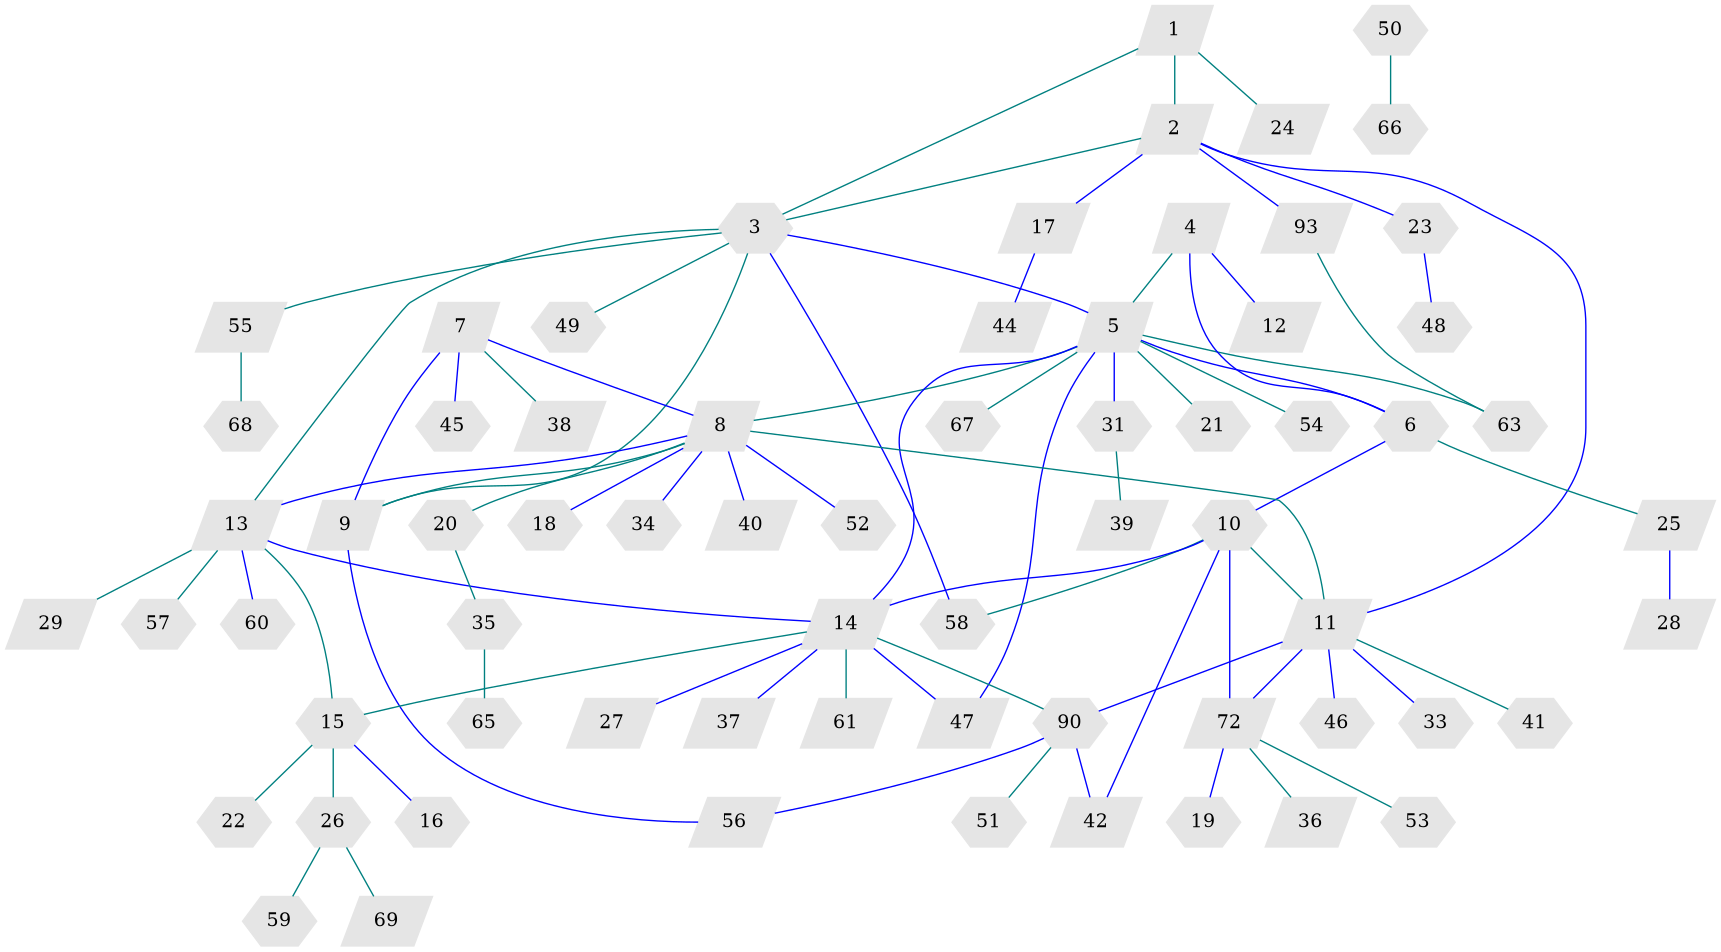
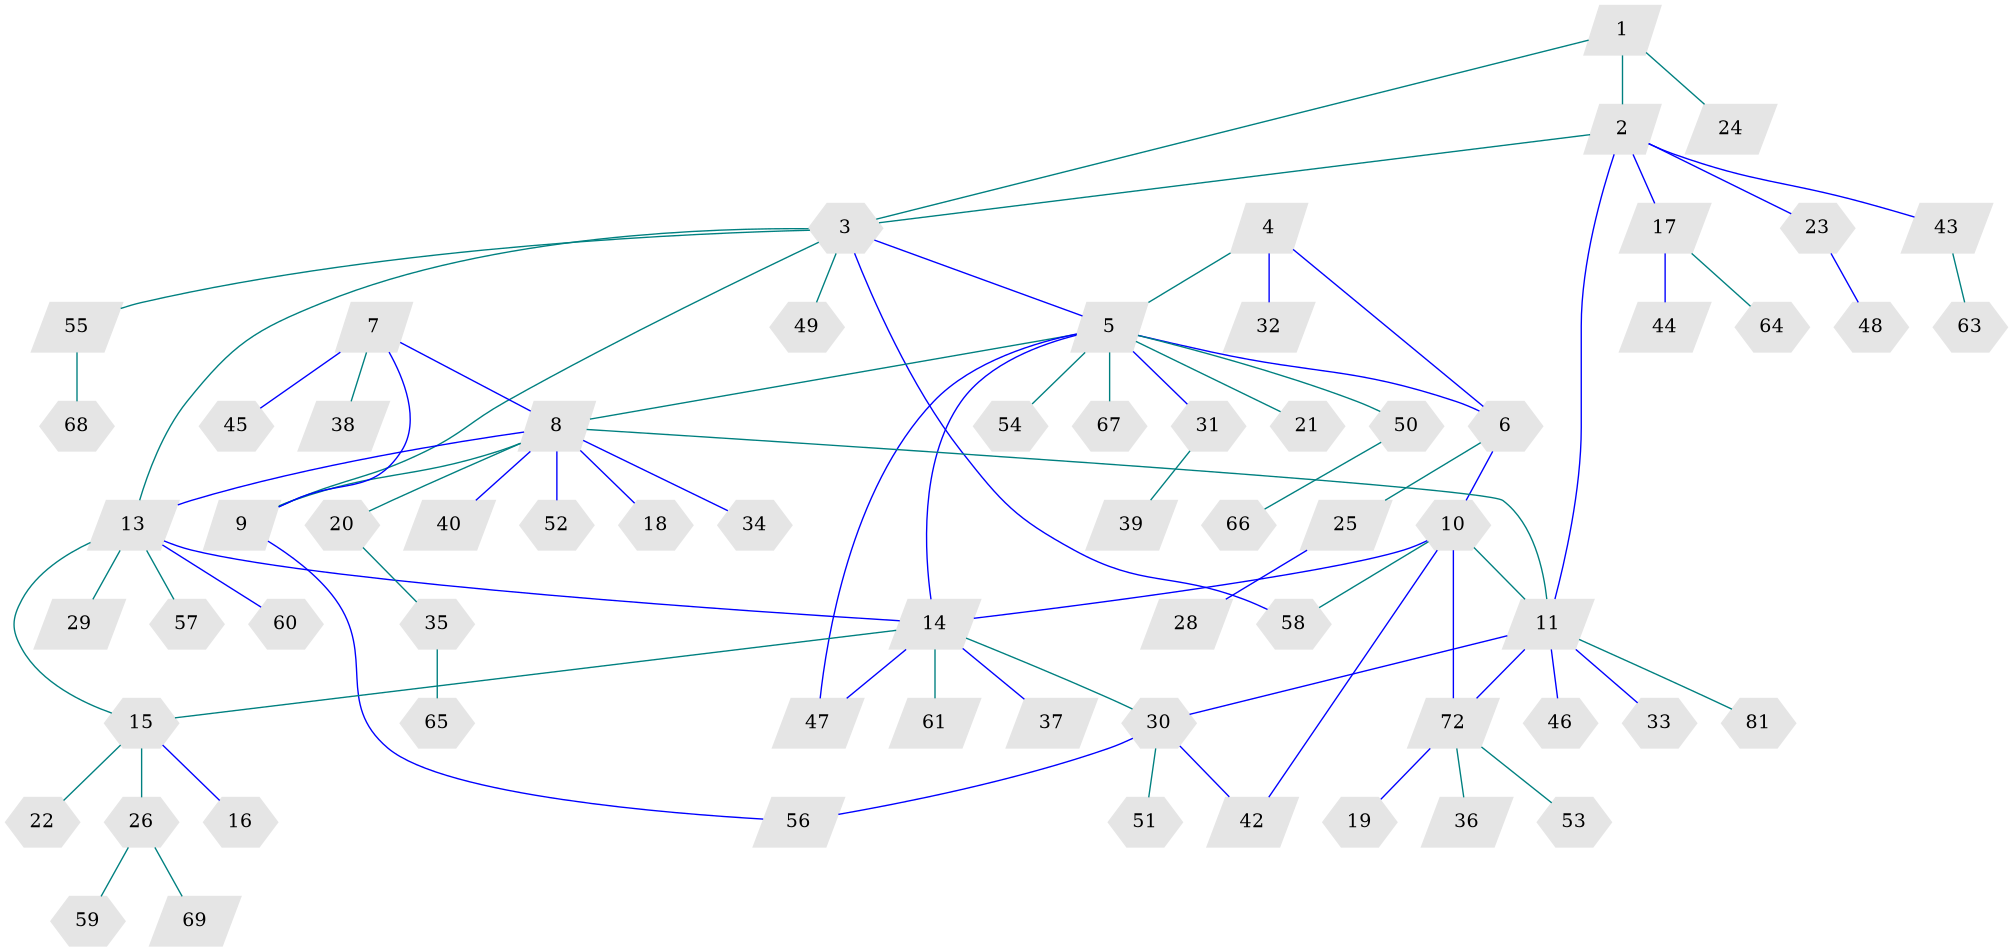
node "93": label "93" -> "43"
node "12": label "12" -> "32"
node "64": added
edge "5" -- "63": now "5" -- "50"
node "27": removed
node "90": label "90" -> "30"
node "41": label "41" -> "81"
